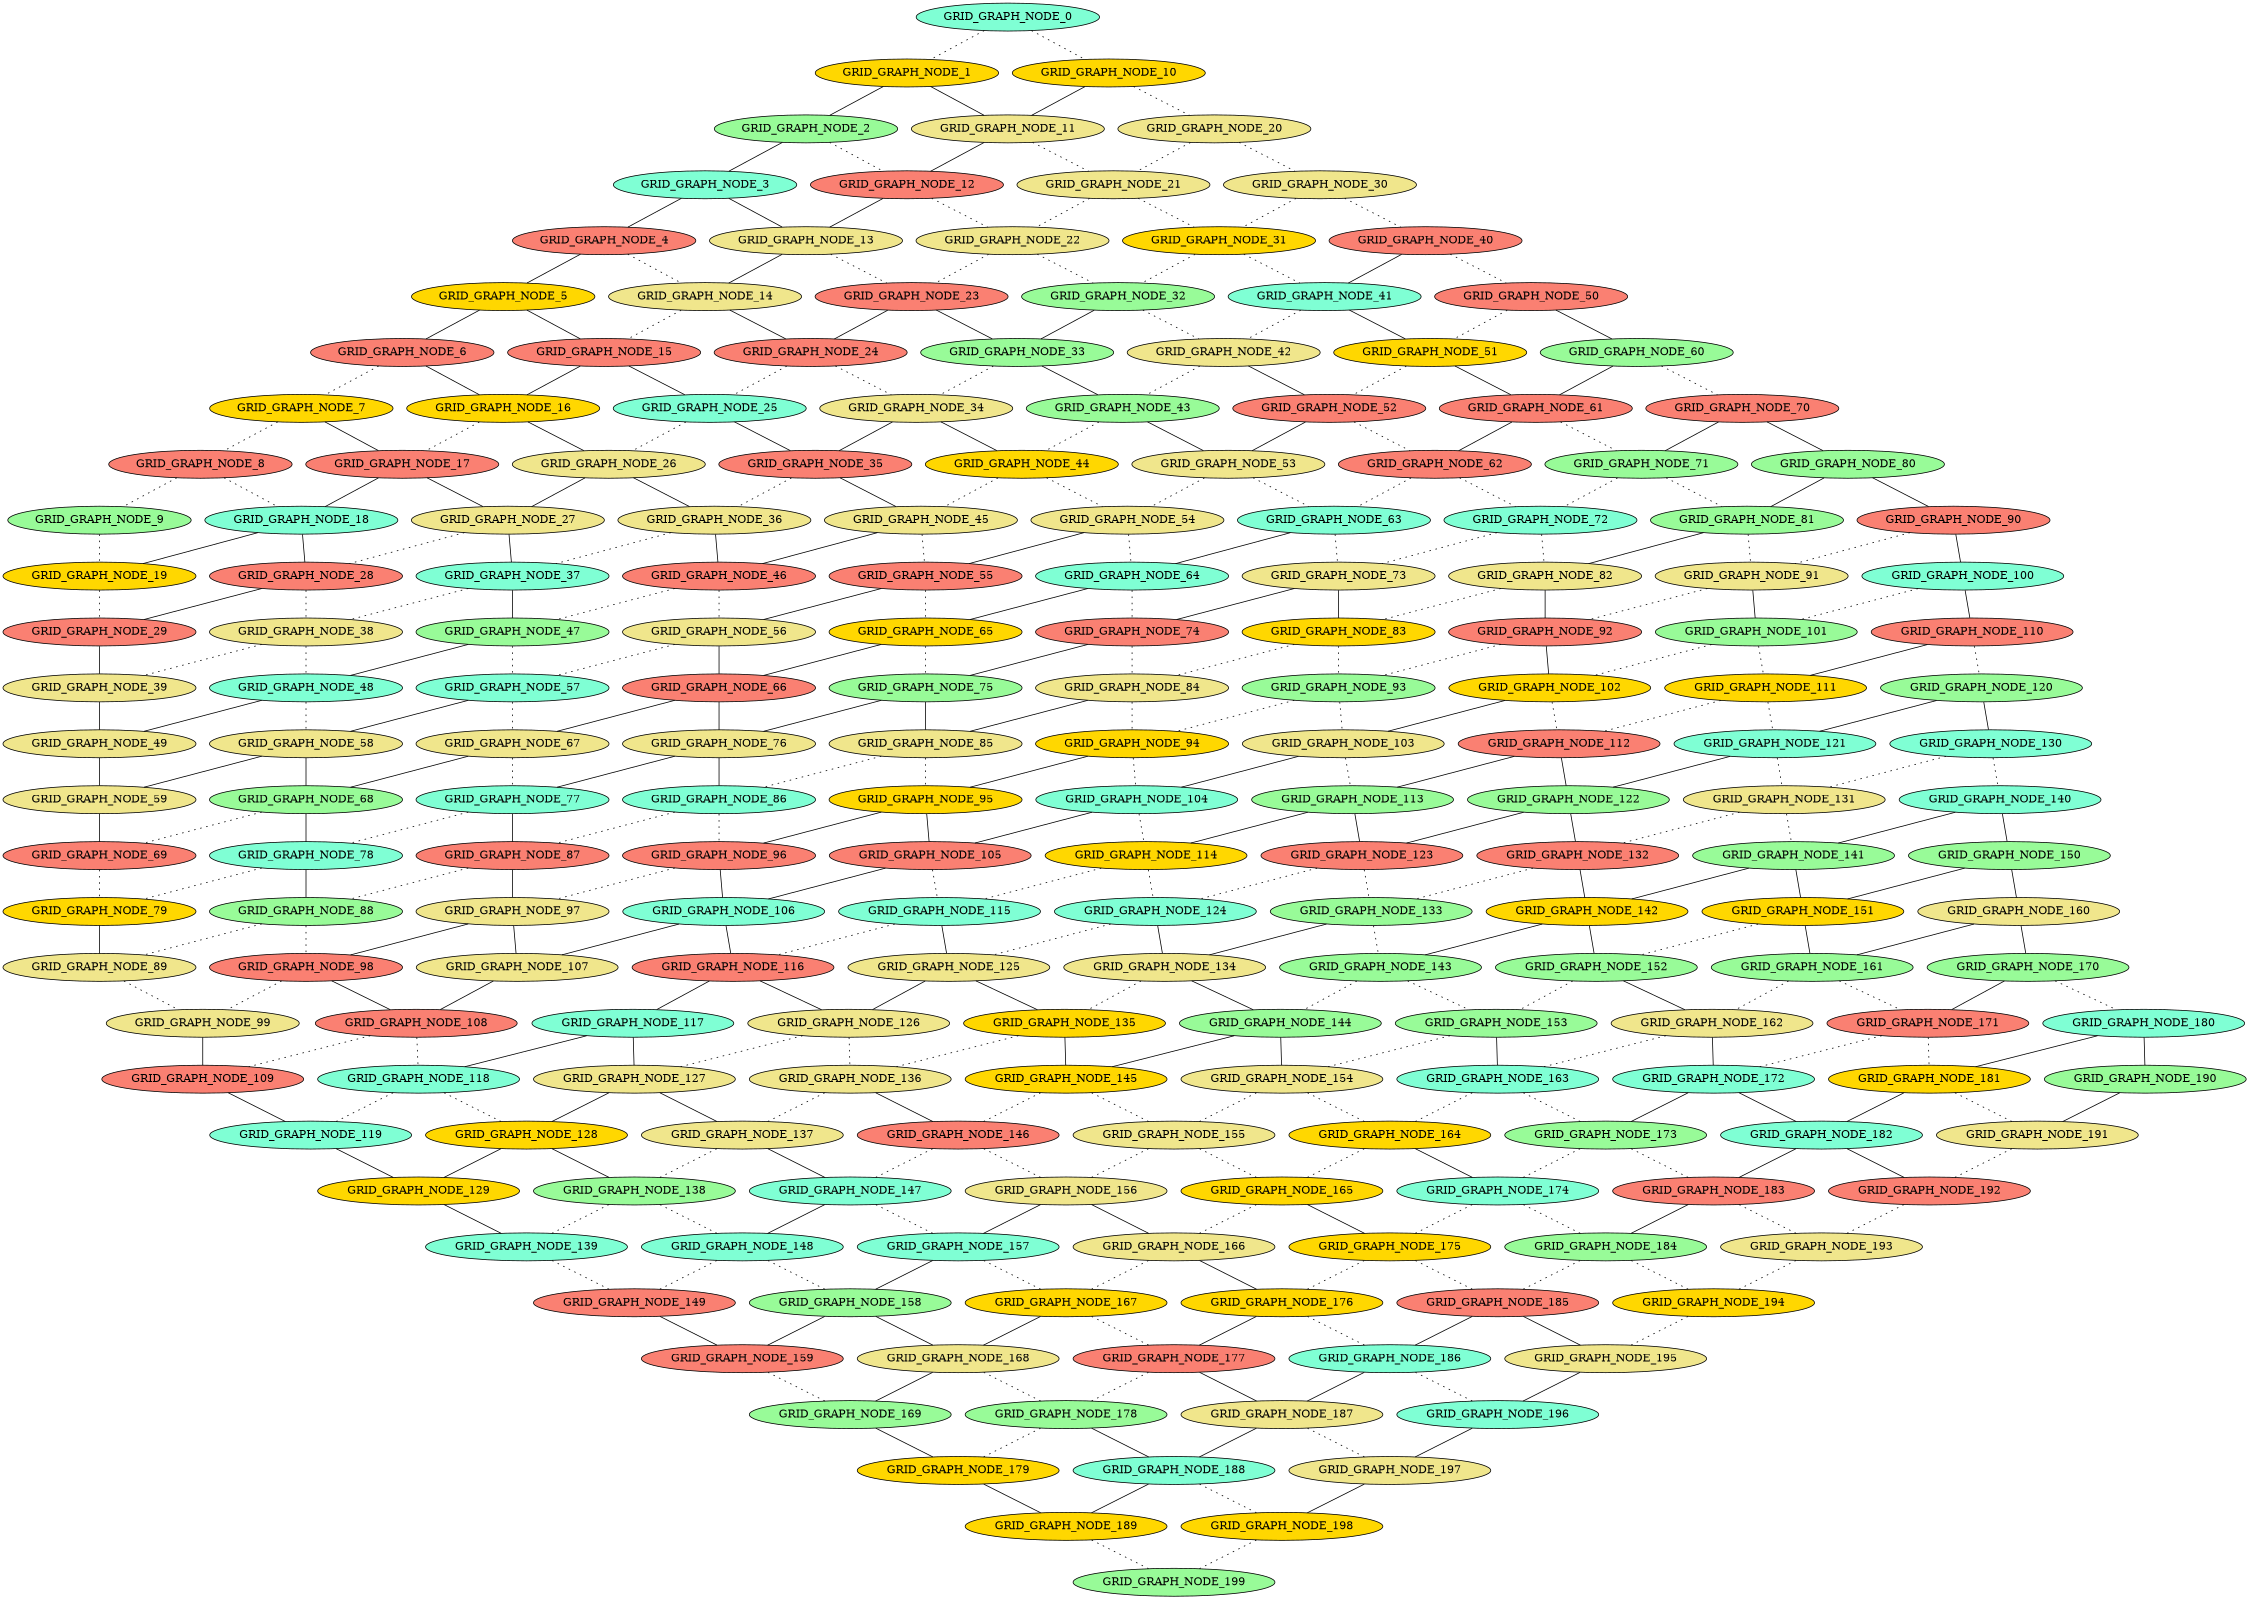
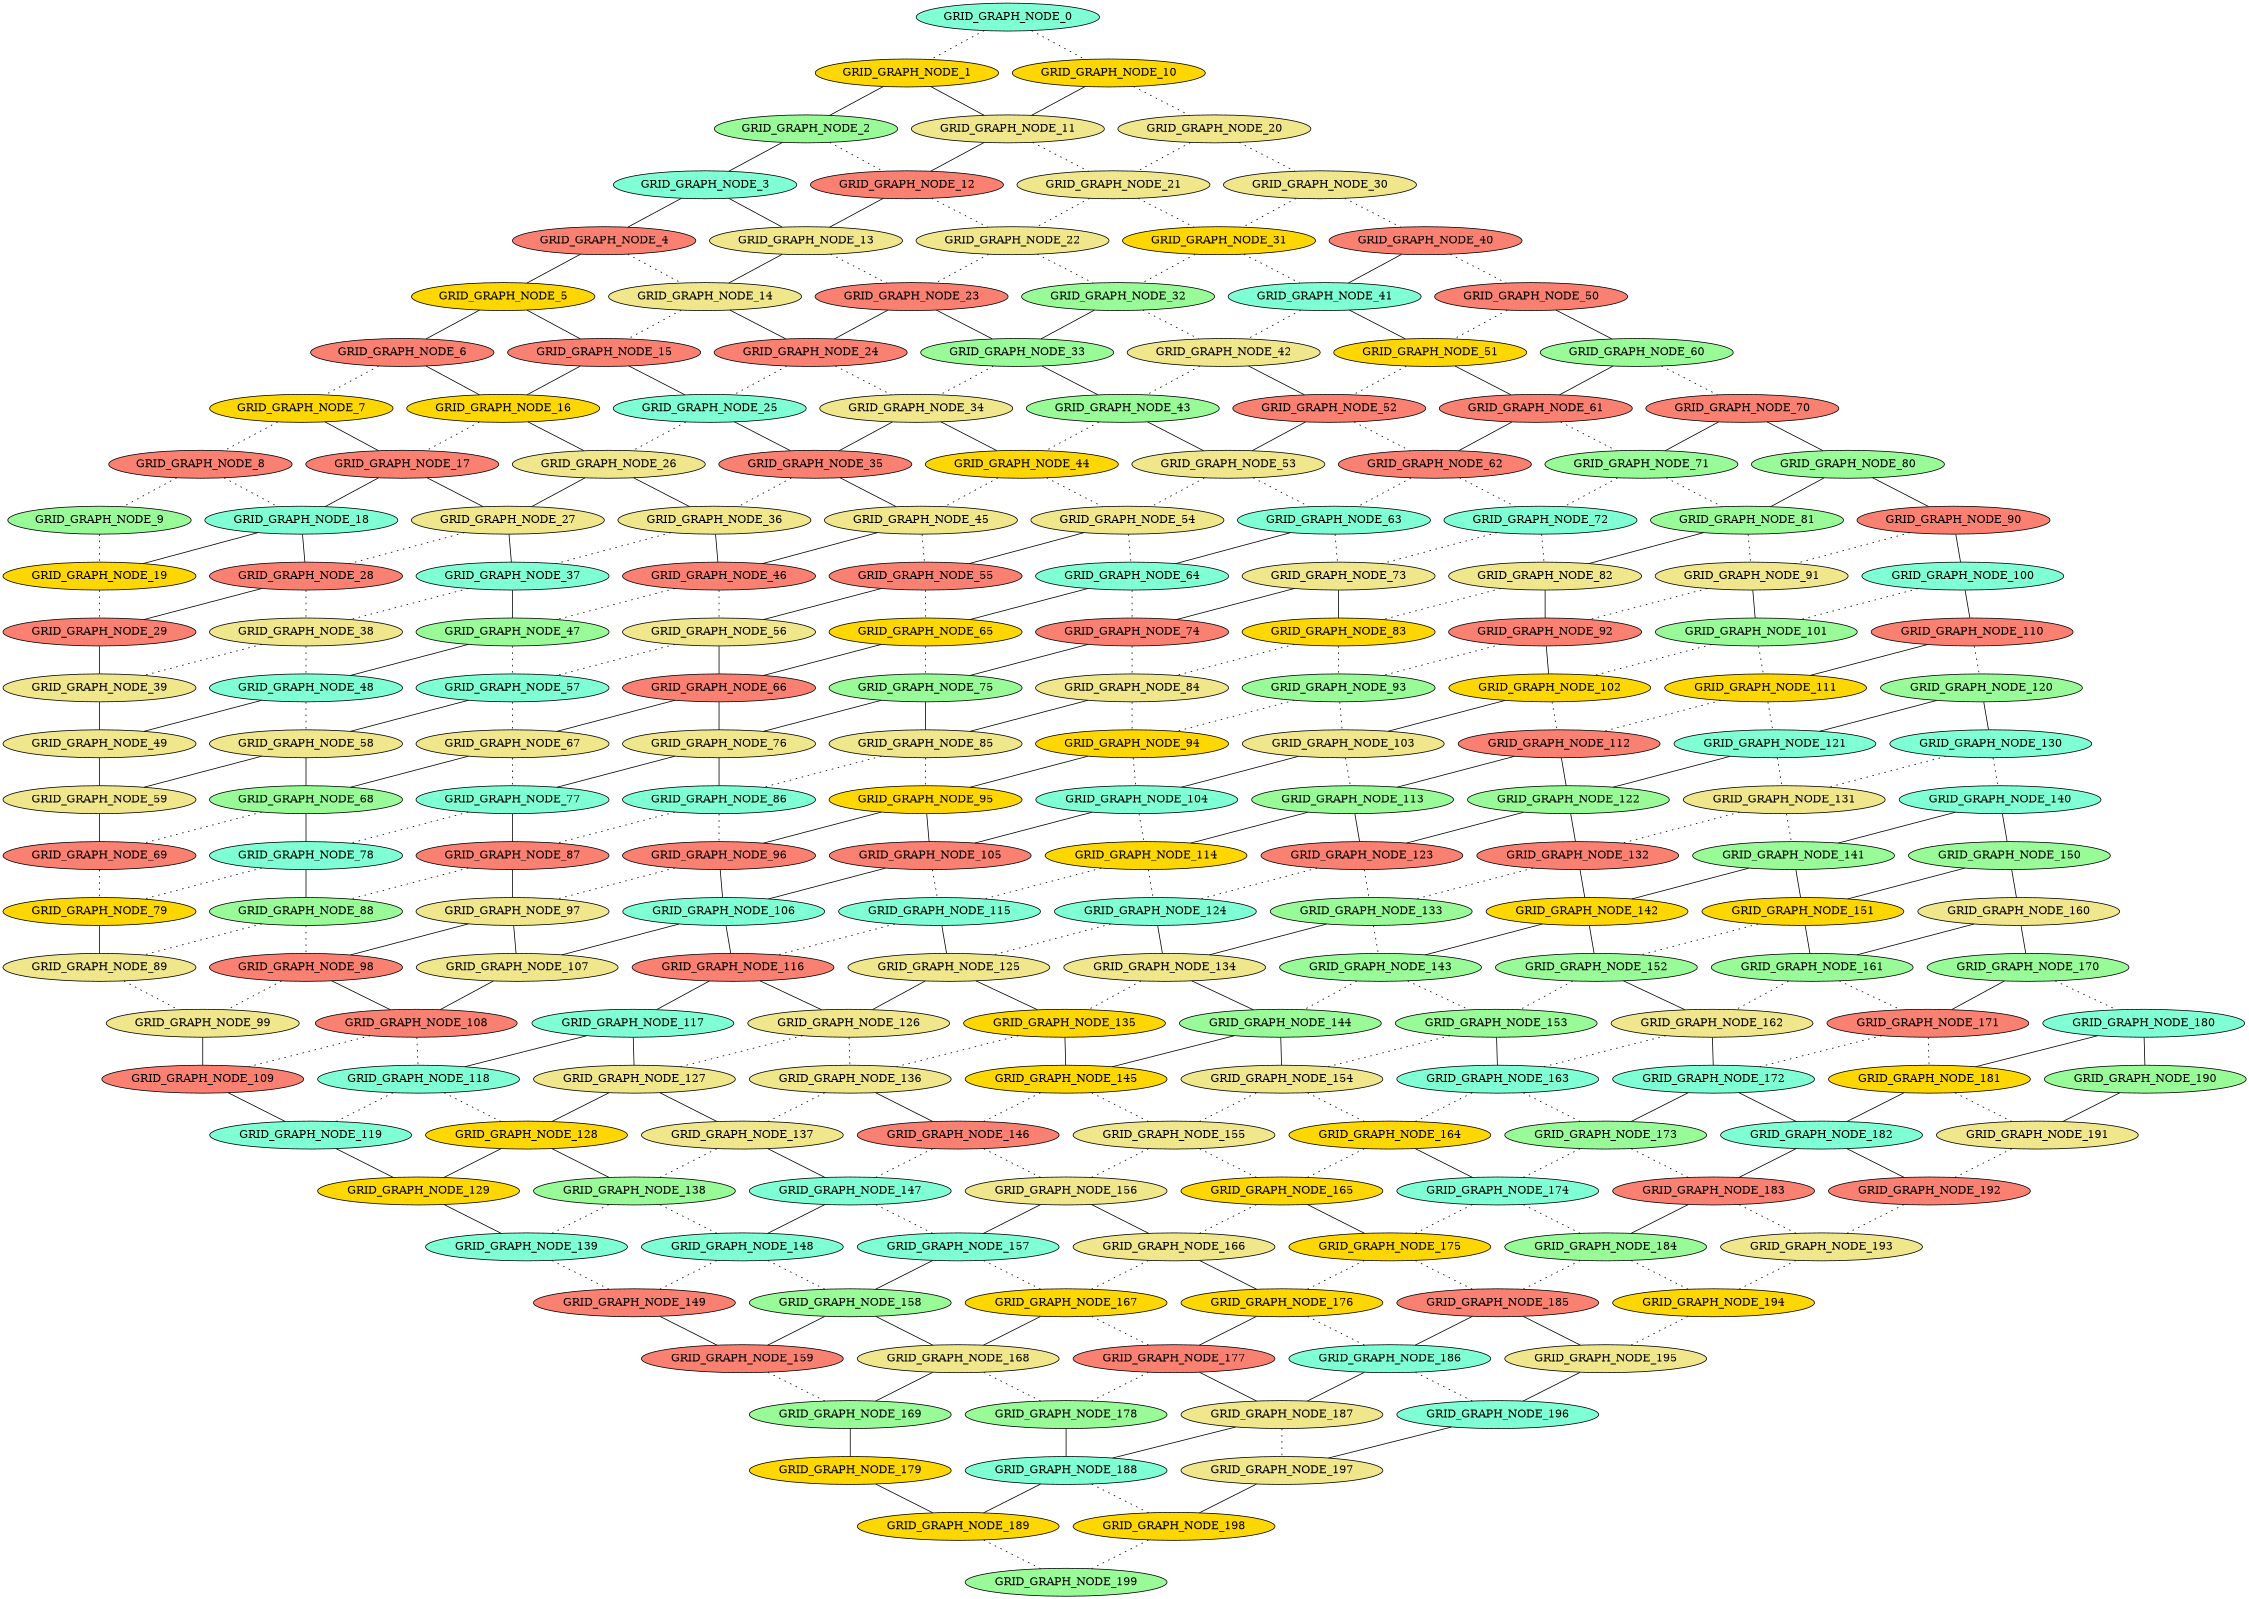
edge "GRID_GRAPH_NODE_178" -- "GRID_GRAPH_NODE_179": removed
